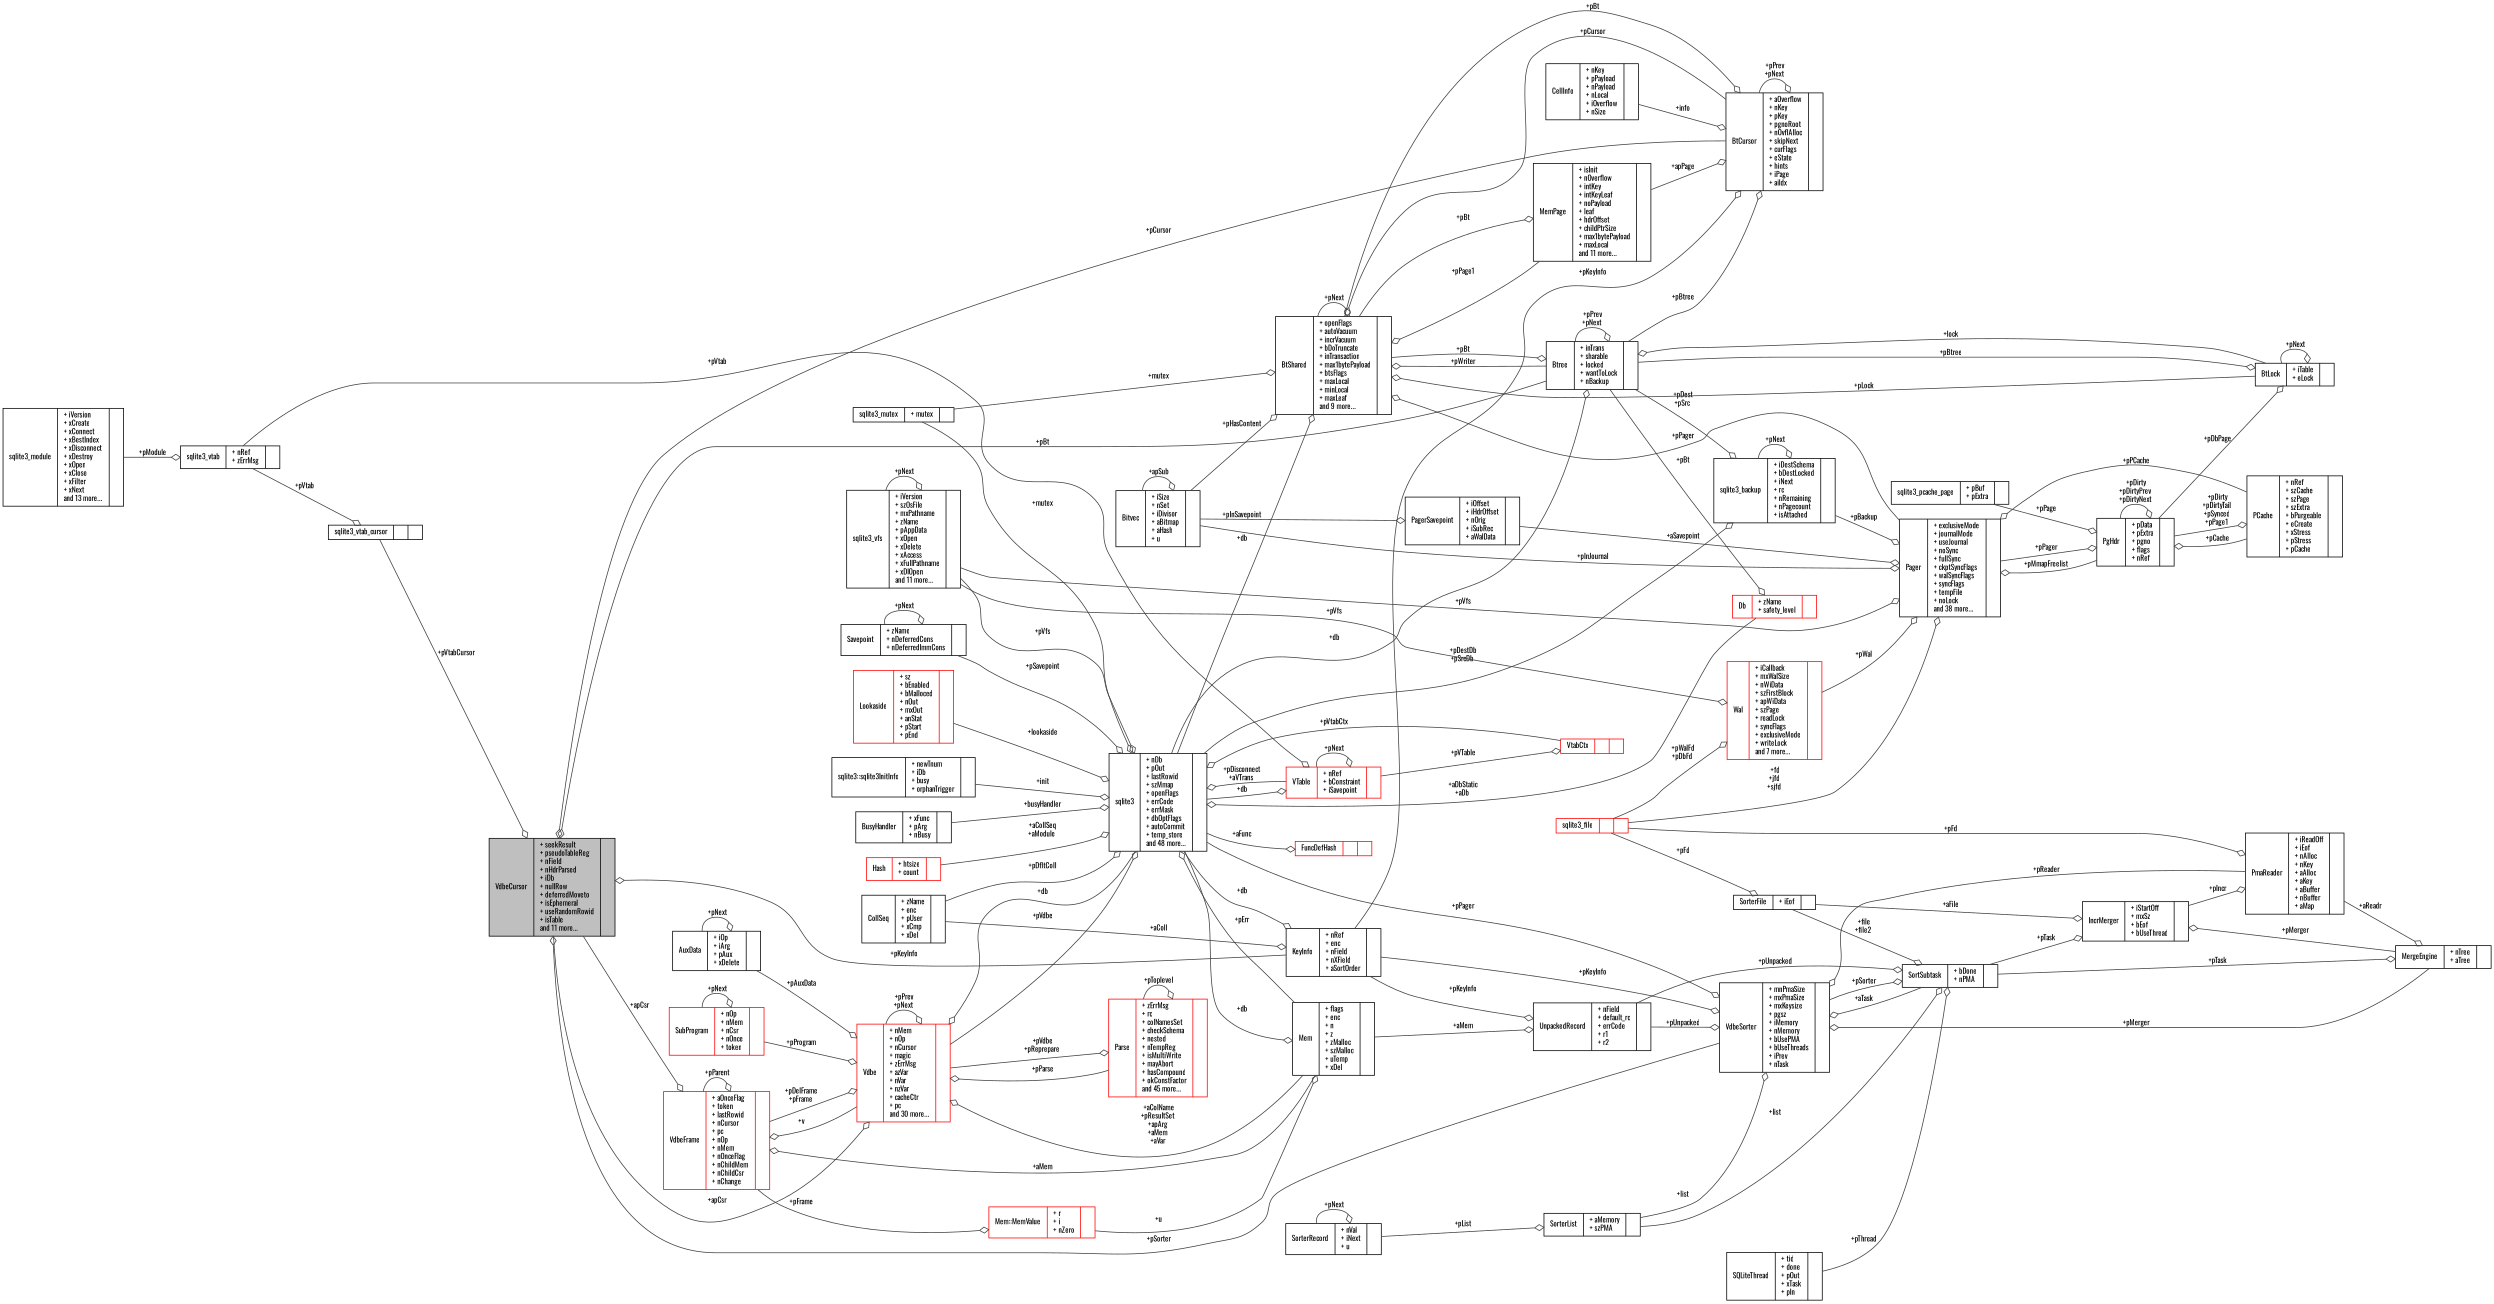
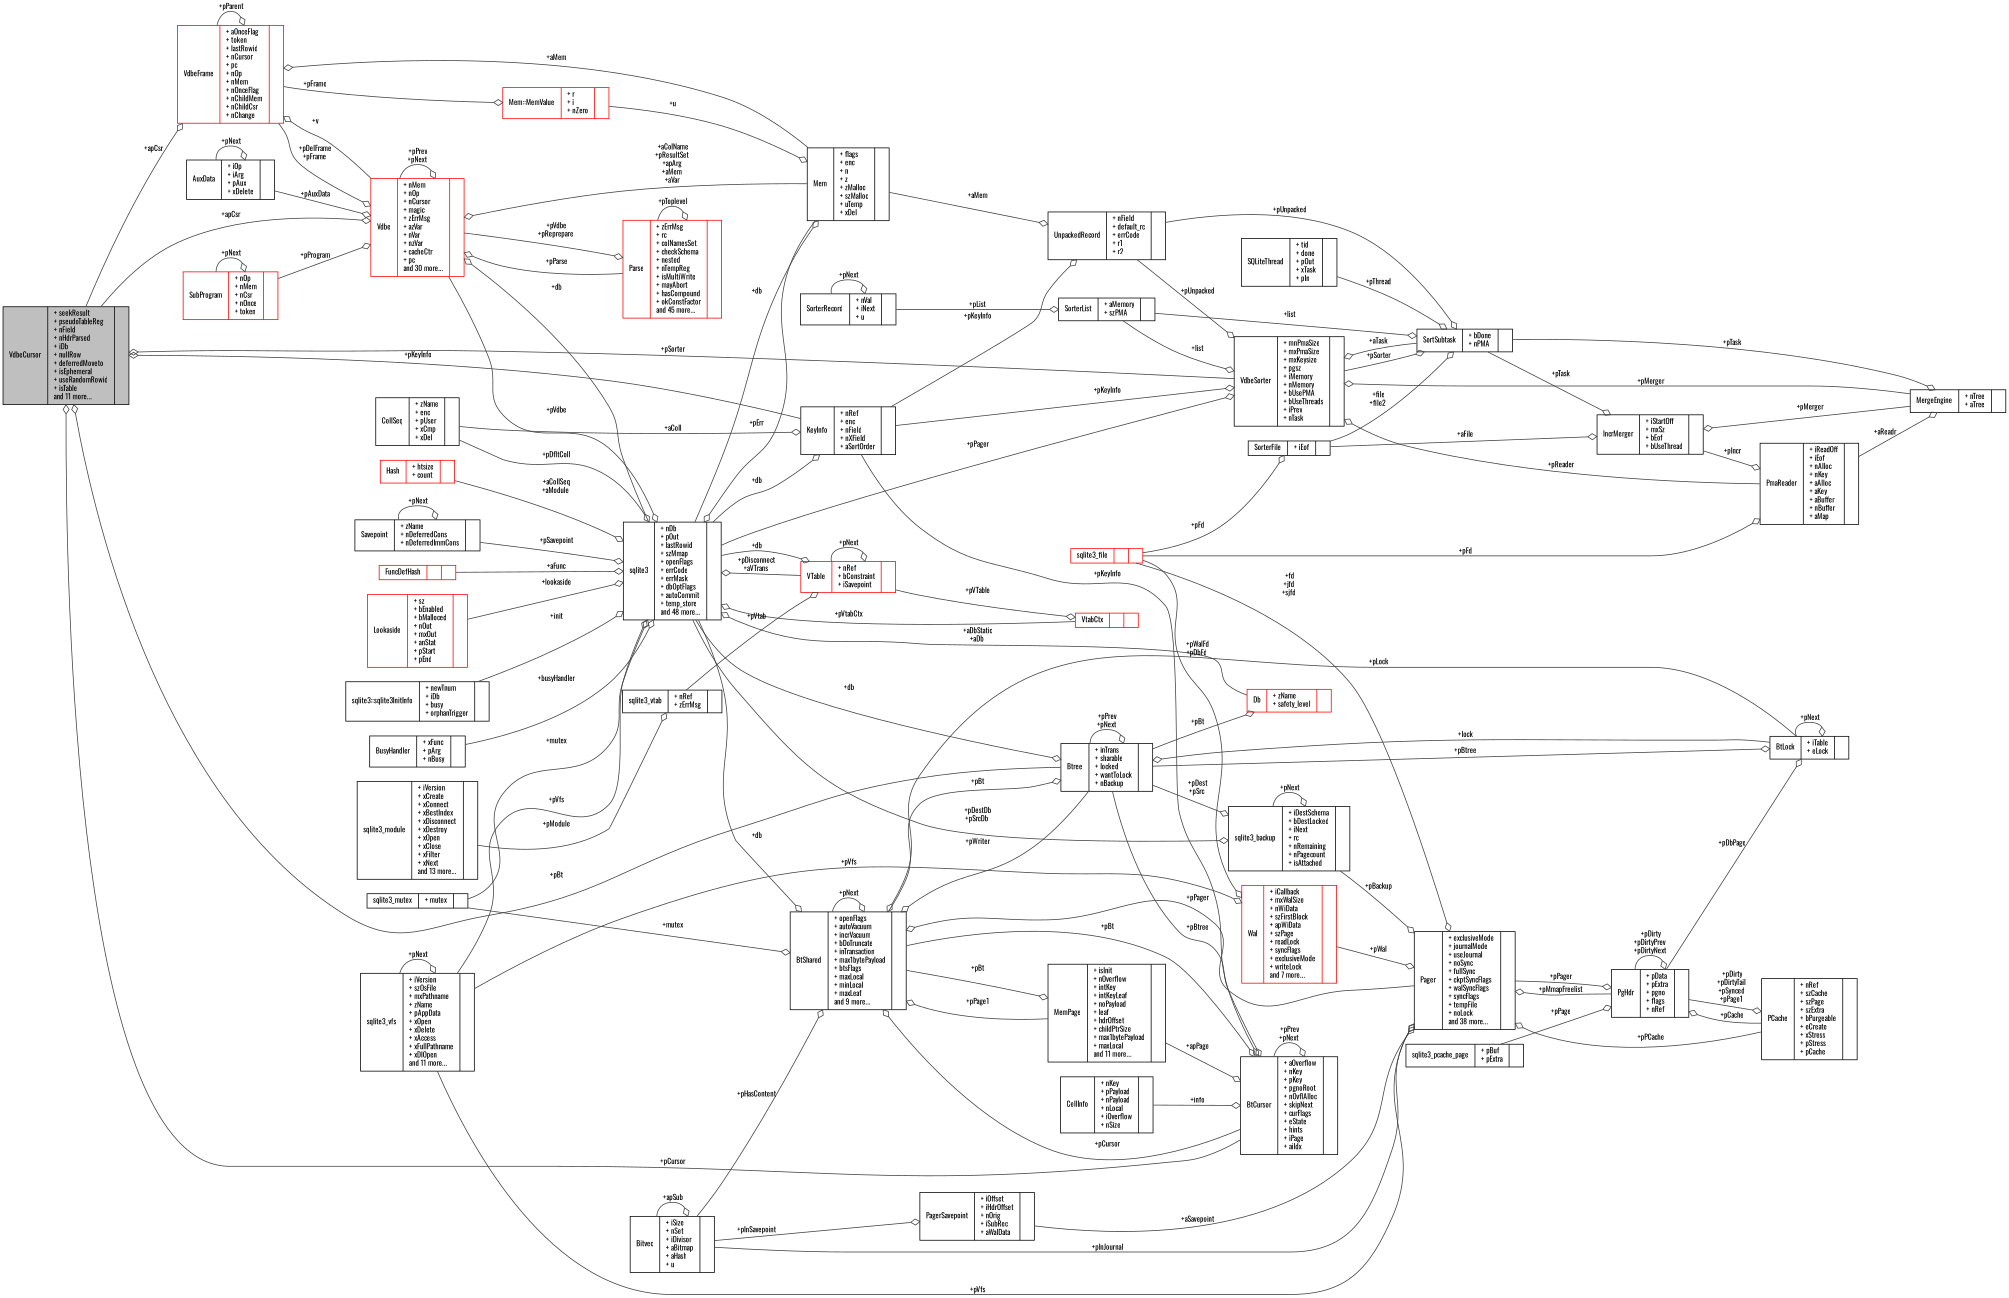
node "sqlite3_vtab_cursor": removed
edge "sqlite3" -> "FuncDefHash": reversed
